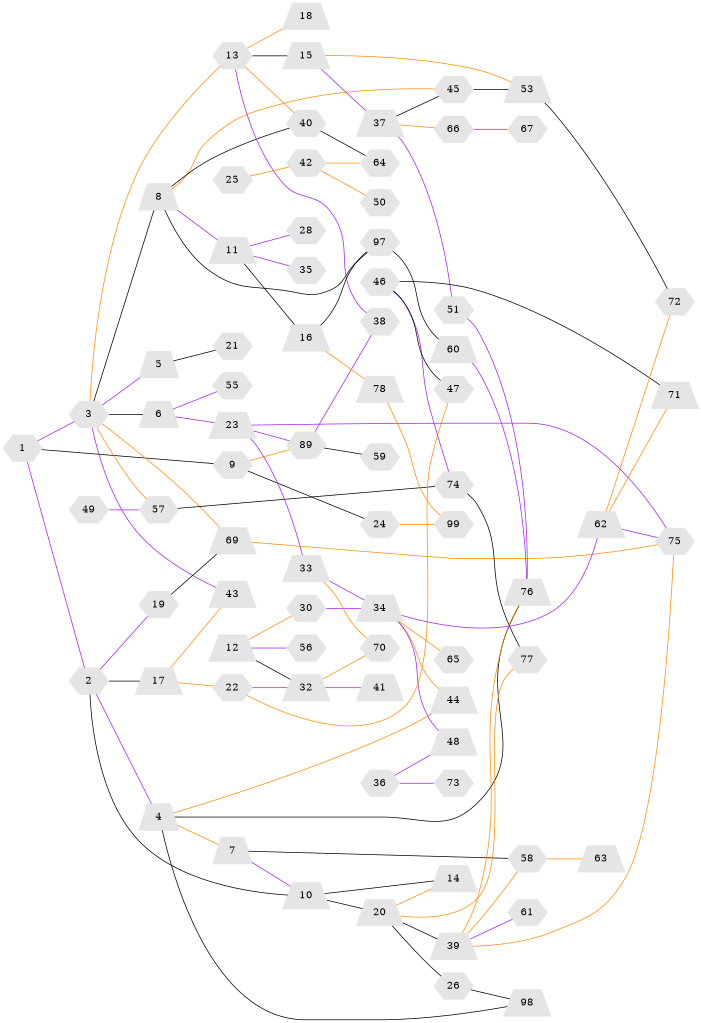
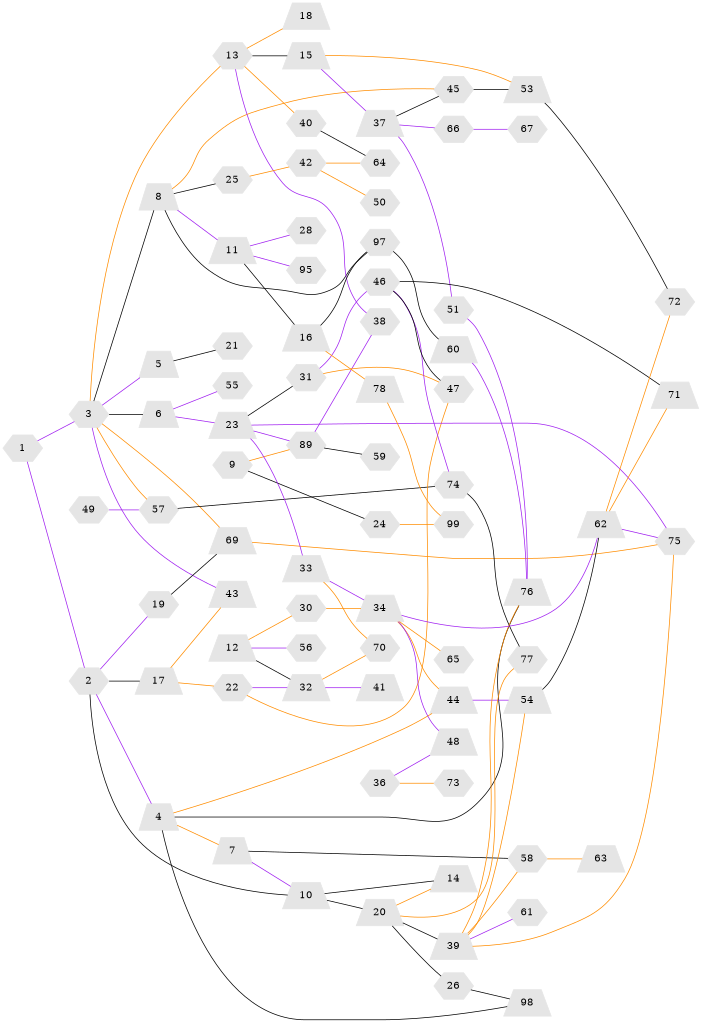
edge "37" -- "66": color darkorange -> purple
edge "40" -- "8": now "25" -- "8"
node "35": label "35" -> "95"
node "31": added
edge "1" -- "9": removed
edge "30" -- "34": color purple -> darkorange
node "54": added
edge "36" -- "73": color purple -> darkorange
